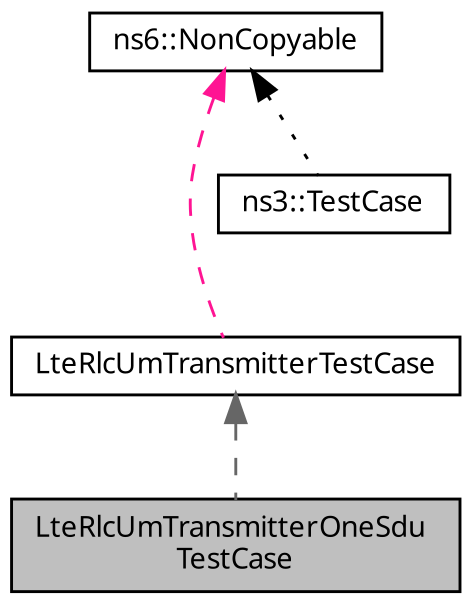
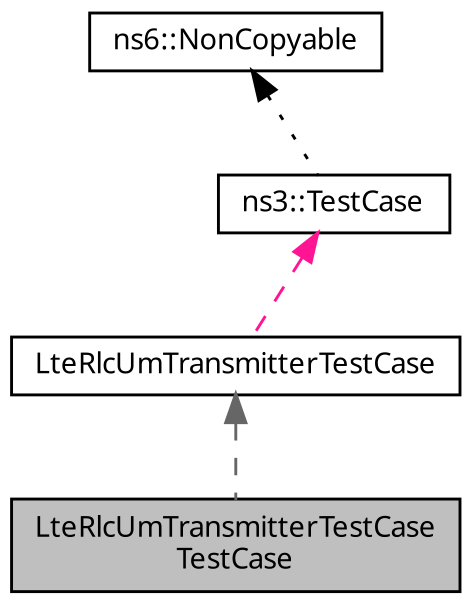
edge "LteRlcUmTransmitterTestCase" -> "ns6::NonCopyable": now "LteRlcUmTransmitterTestCase" -> "ns3::TestCase"
node "LteRlcUmTransmitterOneSdu TestCase": label "LteRlcUmTransmitterOneSdu TestCase" -> "LteRlcUmTransmitterTestCase TestCase"
